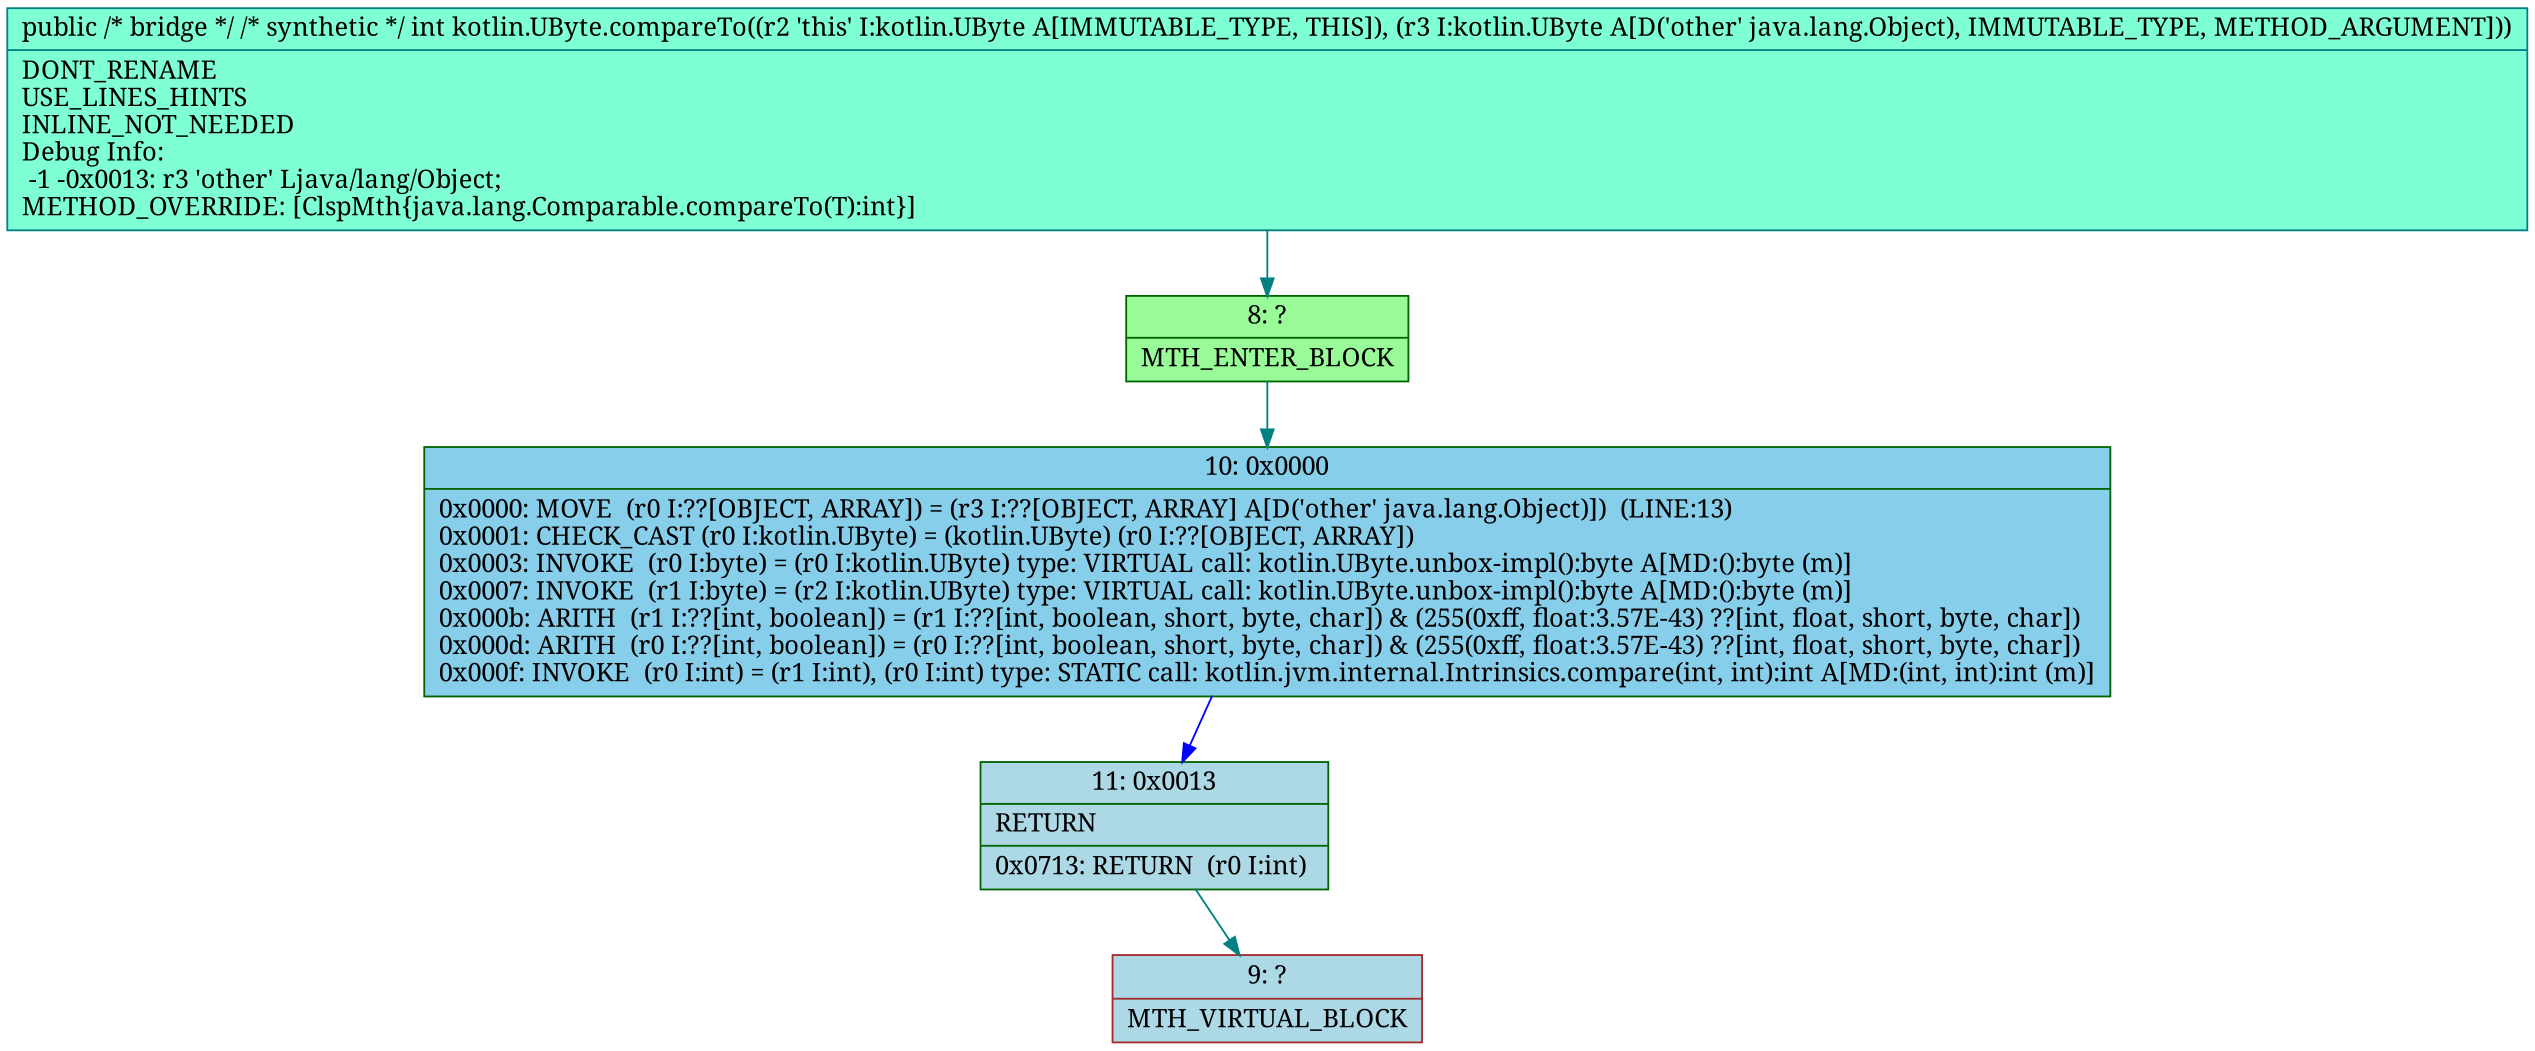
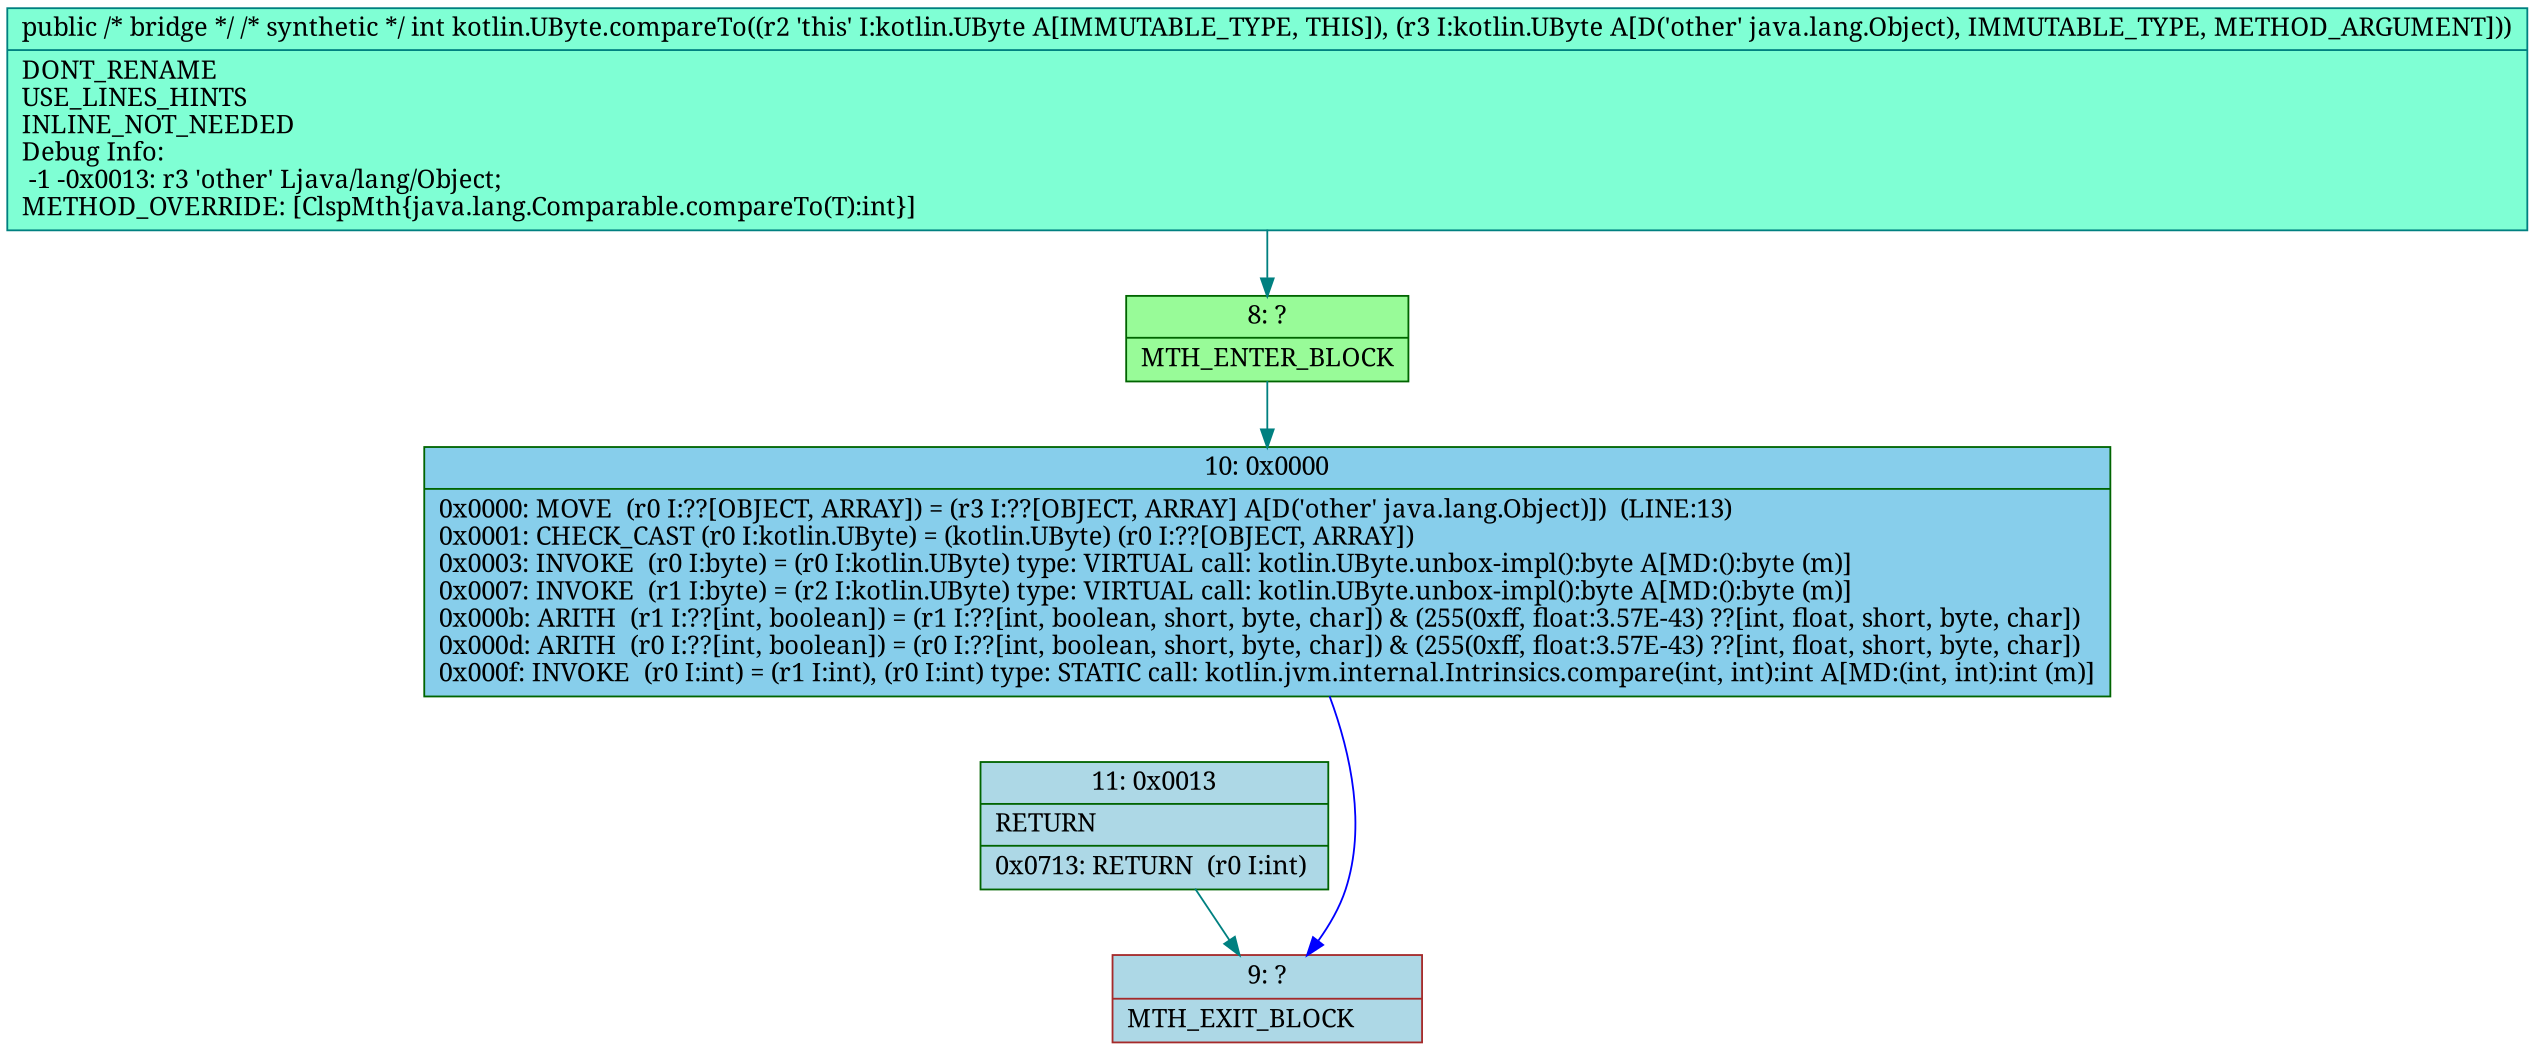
edge "10: 0x0000" -> "11: 0x0013": now "10: 0x0000" -> "9: ?"
node "9: ?": text "MTH_VIRTUAL_BLOCK" -> "MTH_EXIT_BLOCK"
